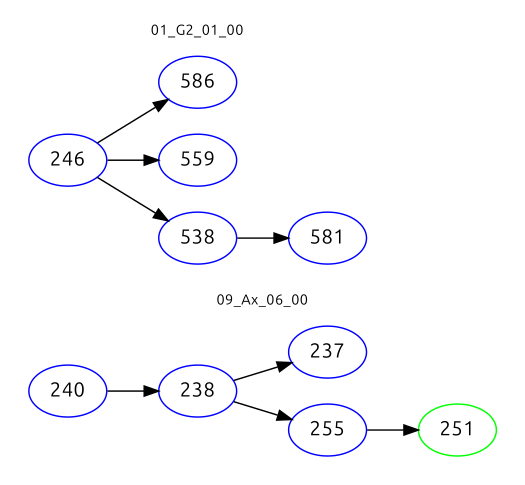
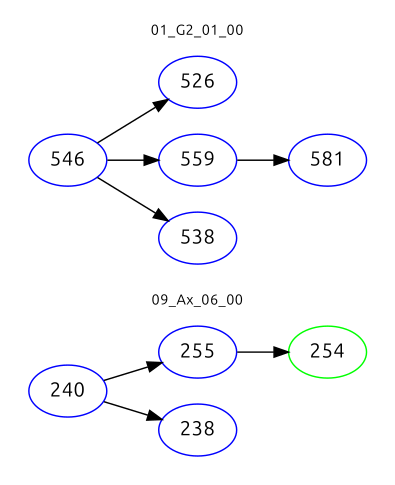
node "586": label "586" -> "526"
node "246": label "246" -> "546"
edge "538" -> "581": now "559" -> "581"
node "237": removed
edge "238" -> "255": now "240" -> "255"
node "251": label "251" -> "254"
